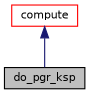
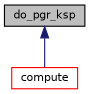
edge "do_pgr_ksp" -> "compute": reversed
